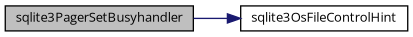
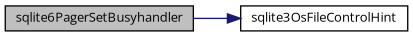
node "sqlite3PagerSetBusyhandler": label "sqlite3PagerSetBusyhandler" -> "sqlite6PagerSetBusyhandler"
